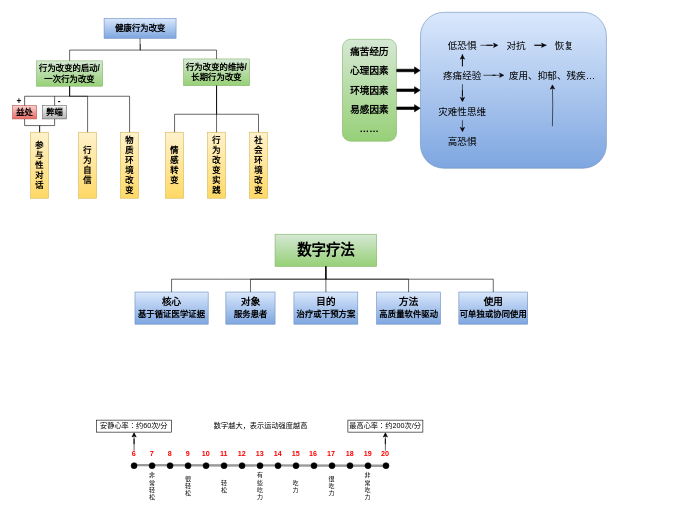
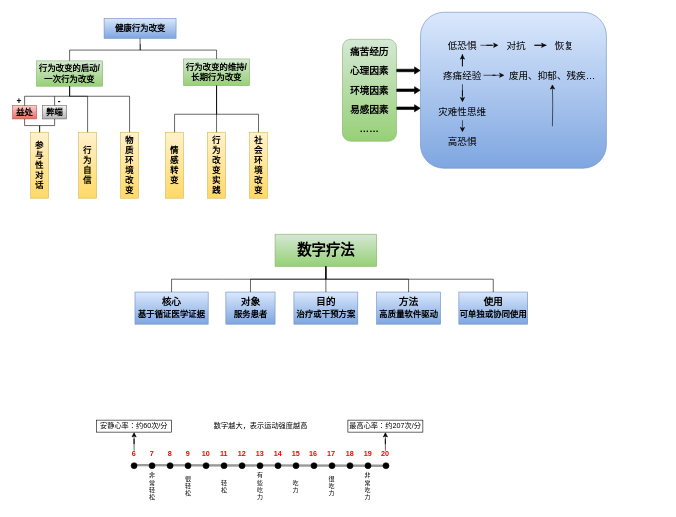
node "最高心率：约200次/分": label "最高心率：约200次/分" -> "最高心率：约207次/分"
